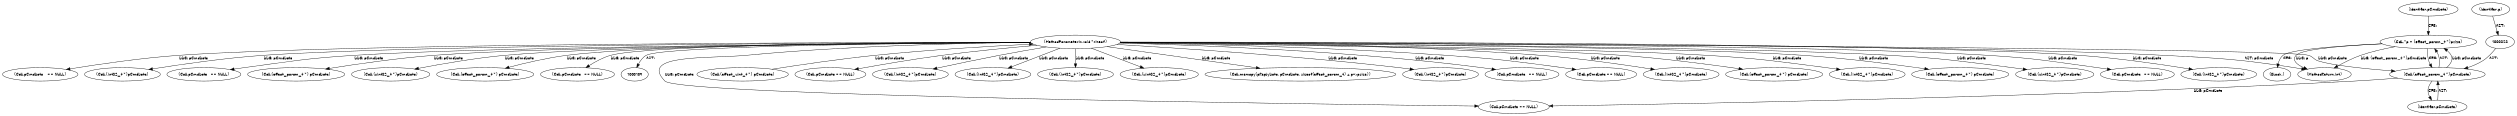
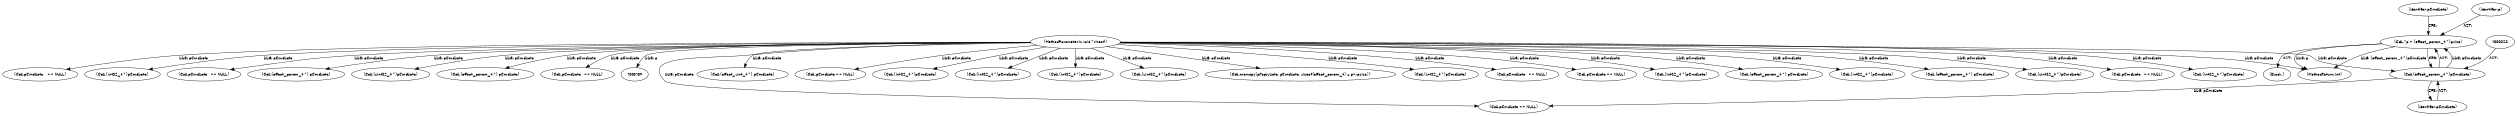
edge "(Identifier,p)" -> "1000323": now "(Identifier,p)" -> "(Call,*p = (effect_param_t *)psize)"
edge "(Call,(effect_uint_t *) pCmdData)" -> "(MethodParameterIn,void *sizeof)": reversed
edge "(MethodParameterIn,void *sizeof)" -> "1000109": label "AST: " -> "DDG: p"
edge "(MethodParameterIn,void *sizeof)" -> "(MethodReturn,int)": label "AST: pCmdData" -> "DDG: pCmdData"
edge "(Call,*p = (effect_param_t *)psize)" -> "(Block,)": label "CFG: " -> "AST: "
